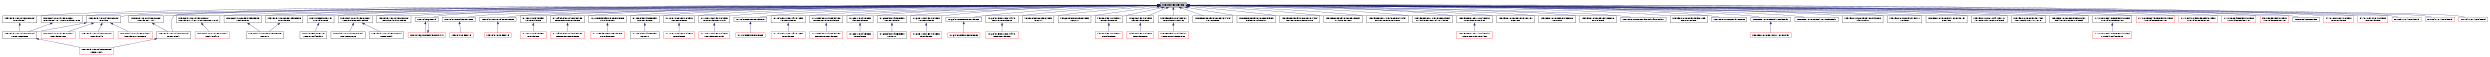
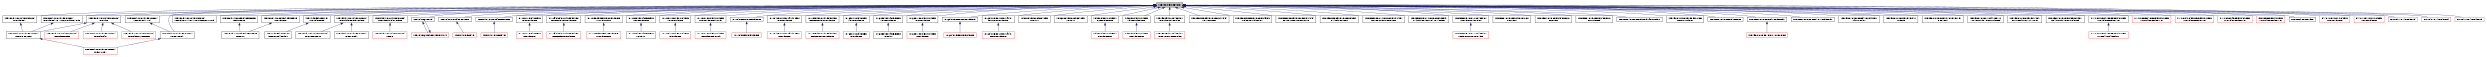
node "ns3::aodv::RoutingProtocol ::Forwarding": removed
node "ns3::dsdv::RoutingProtocol ::Start": added
